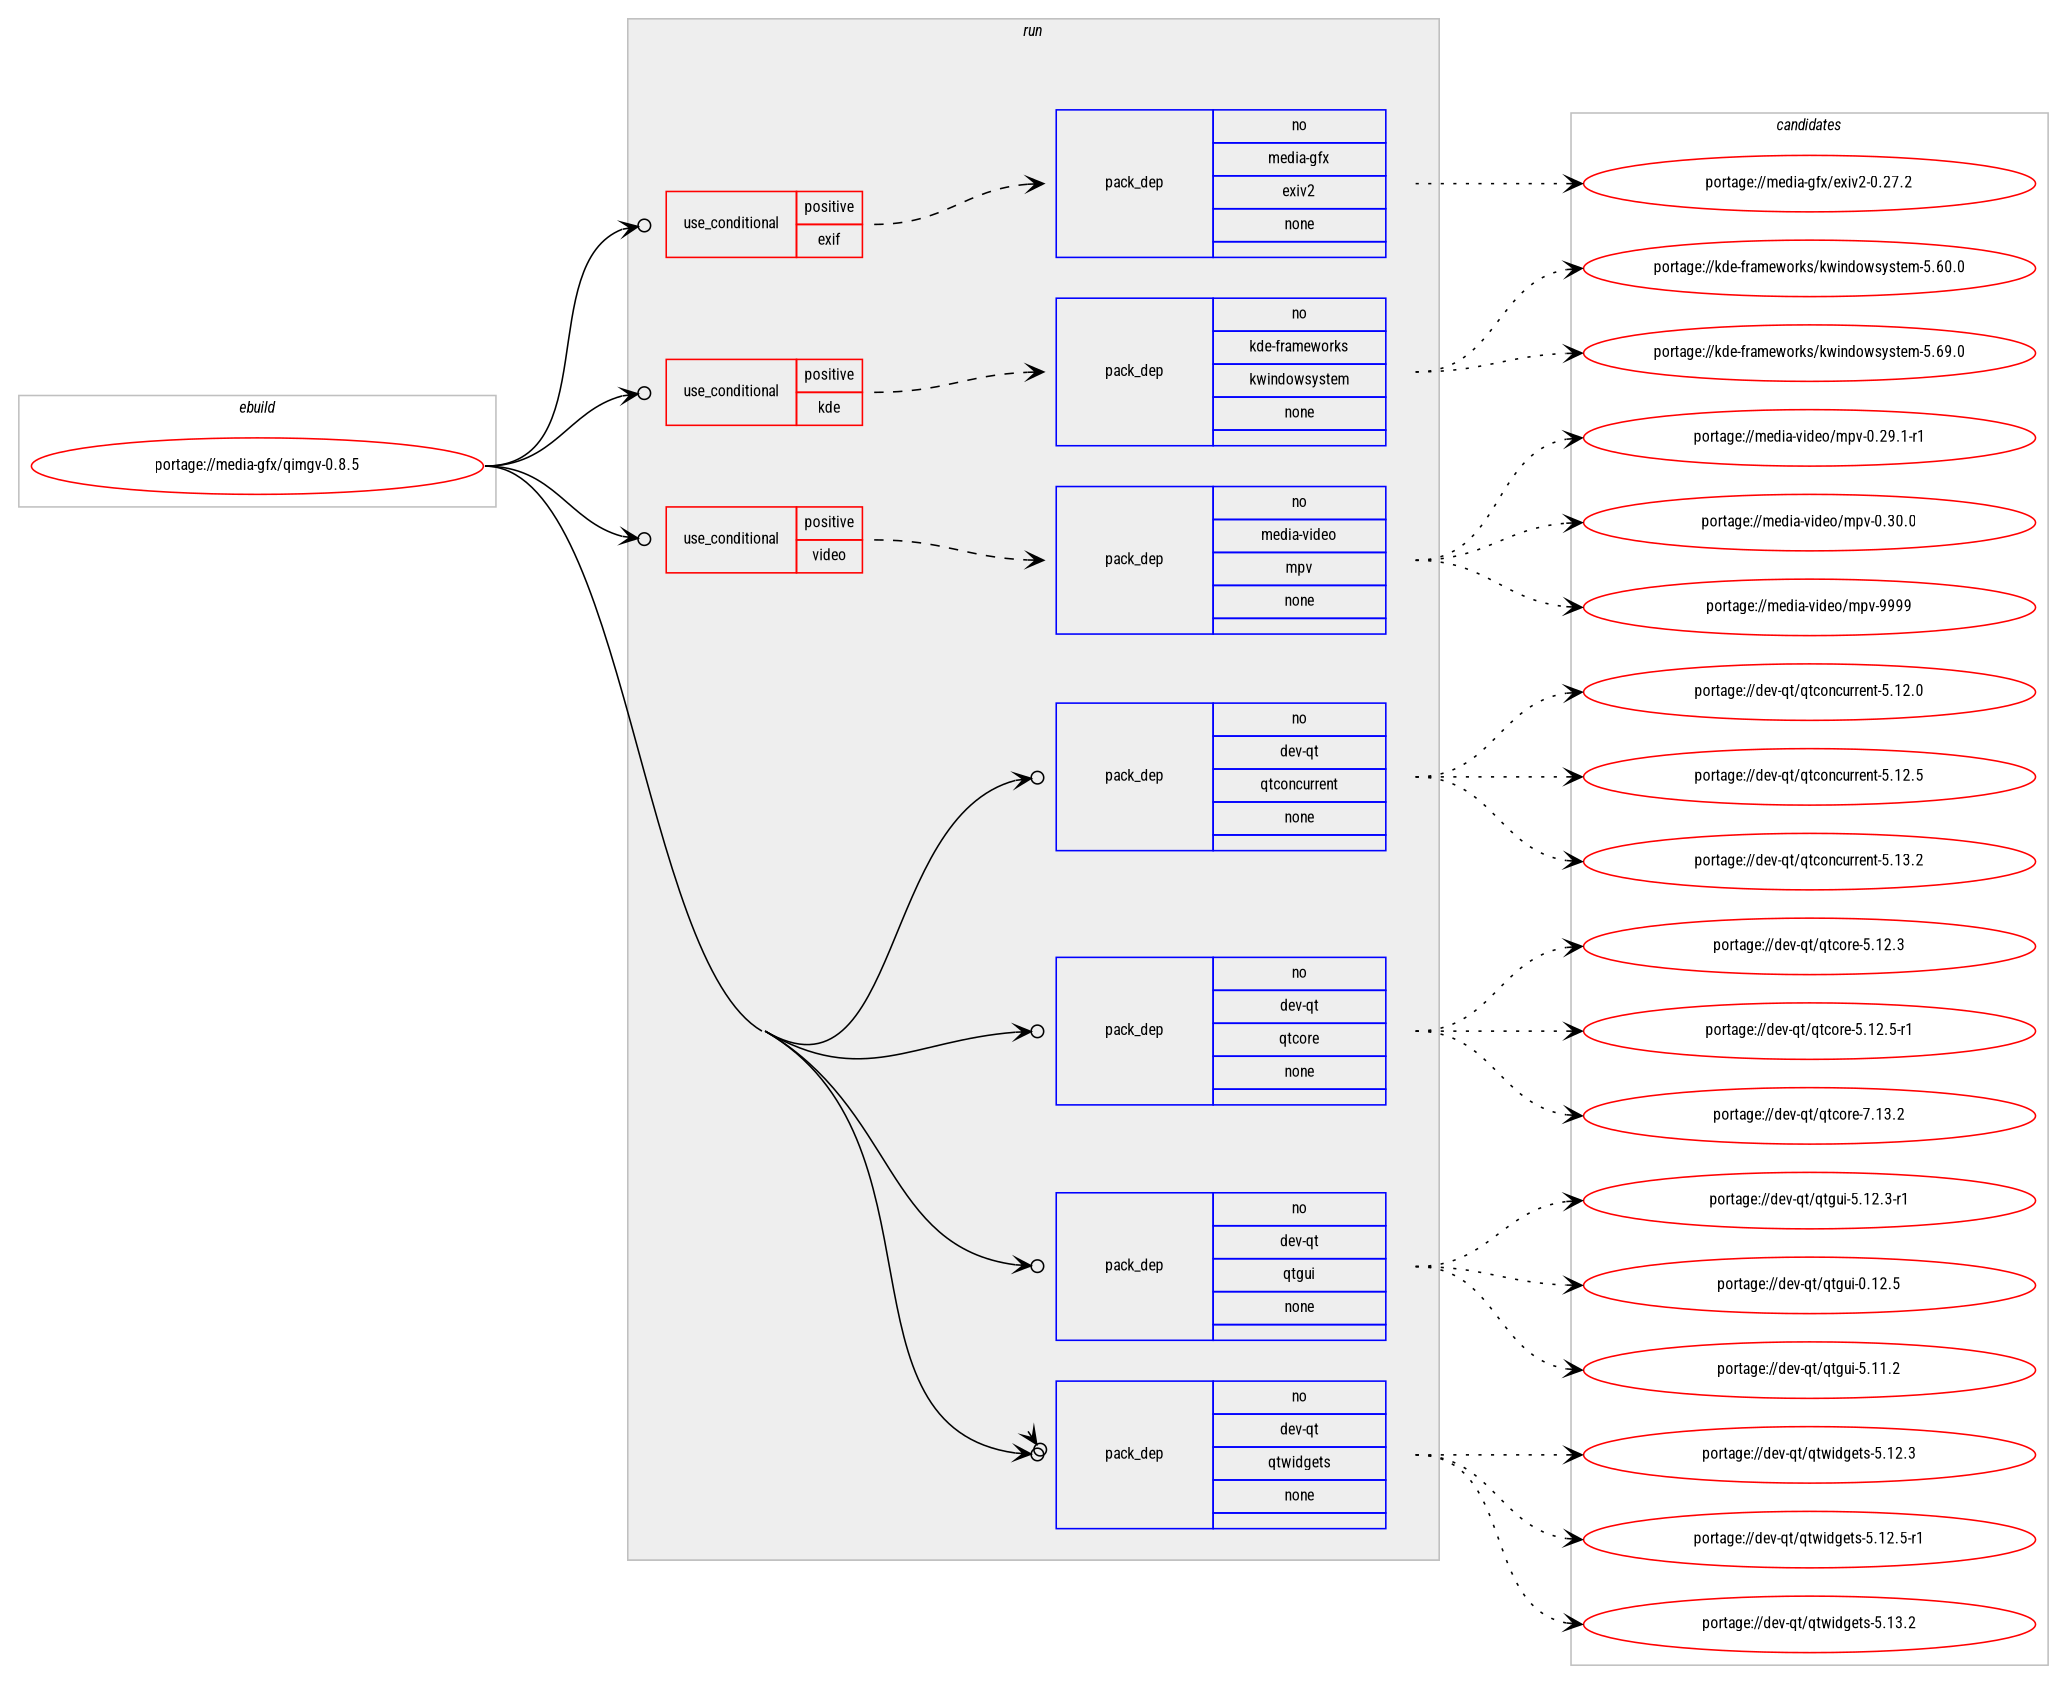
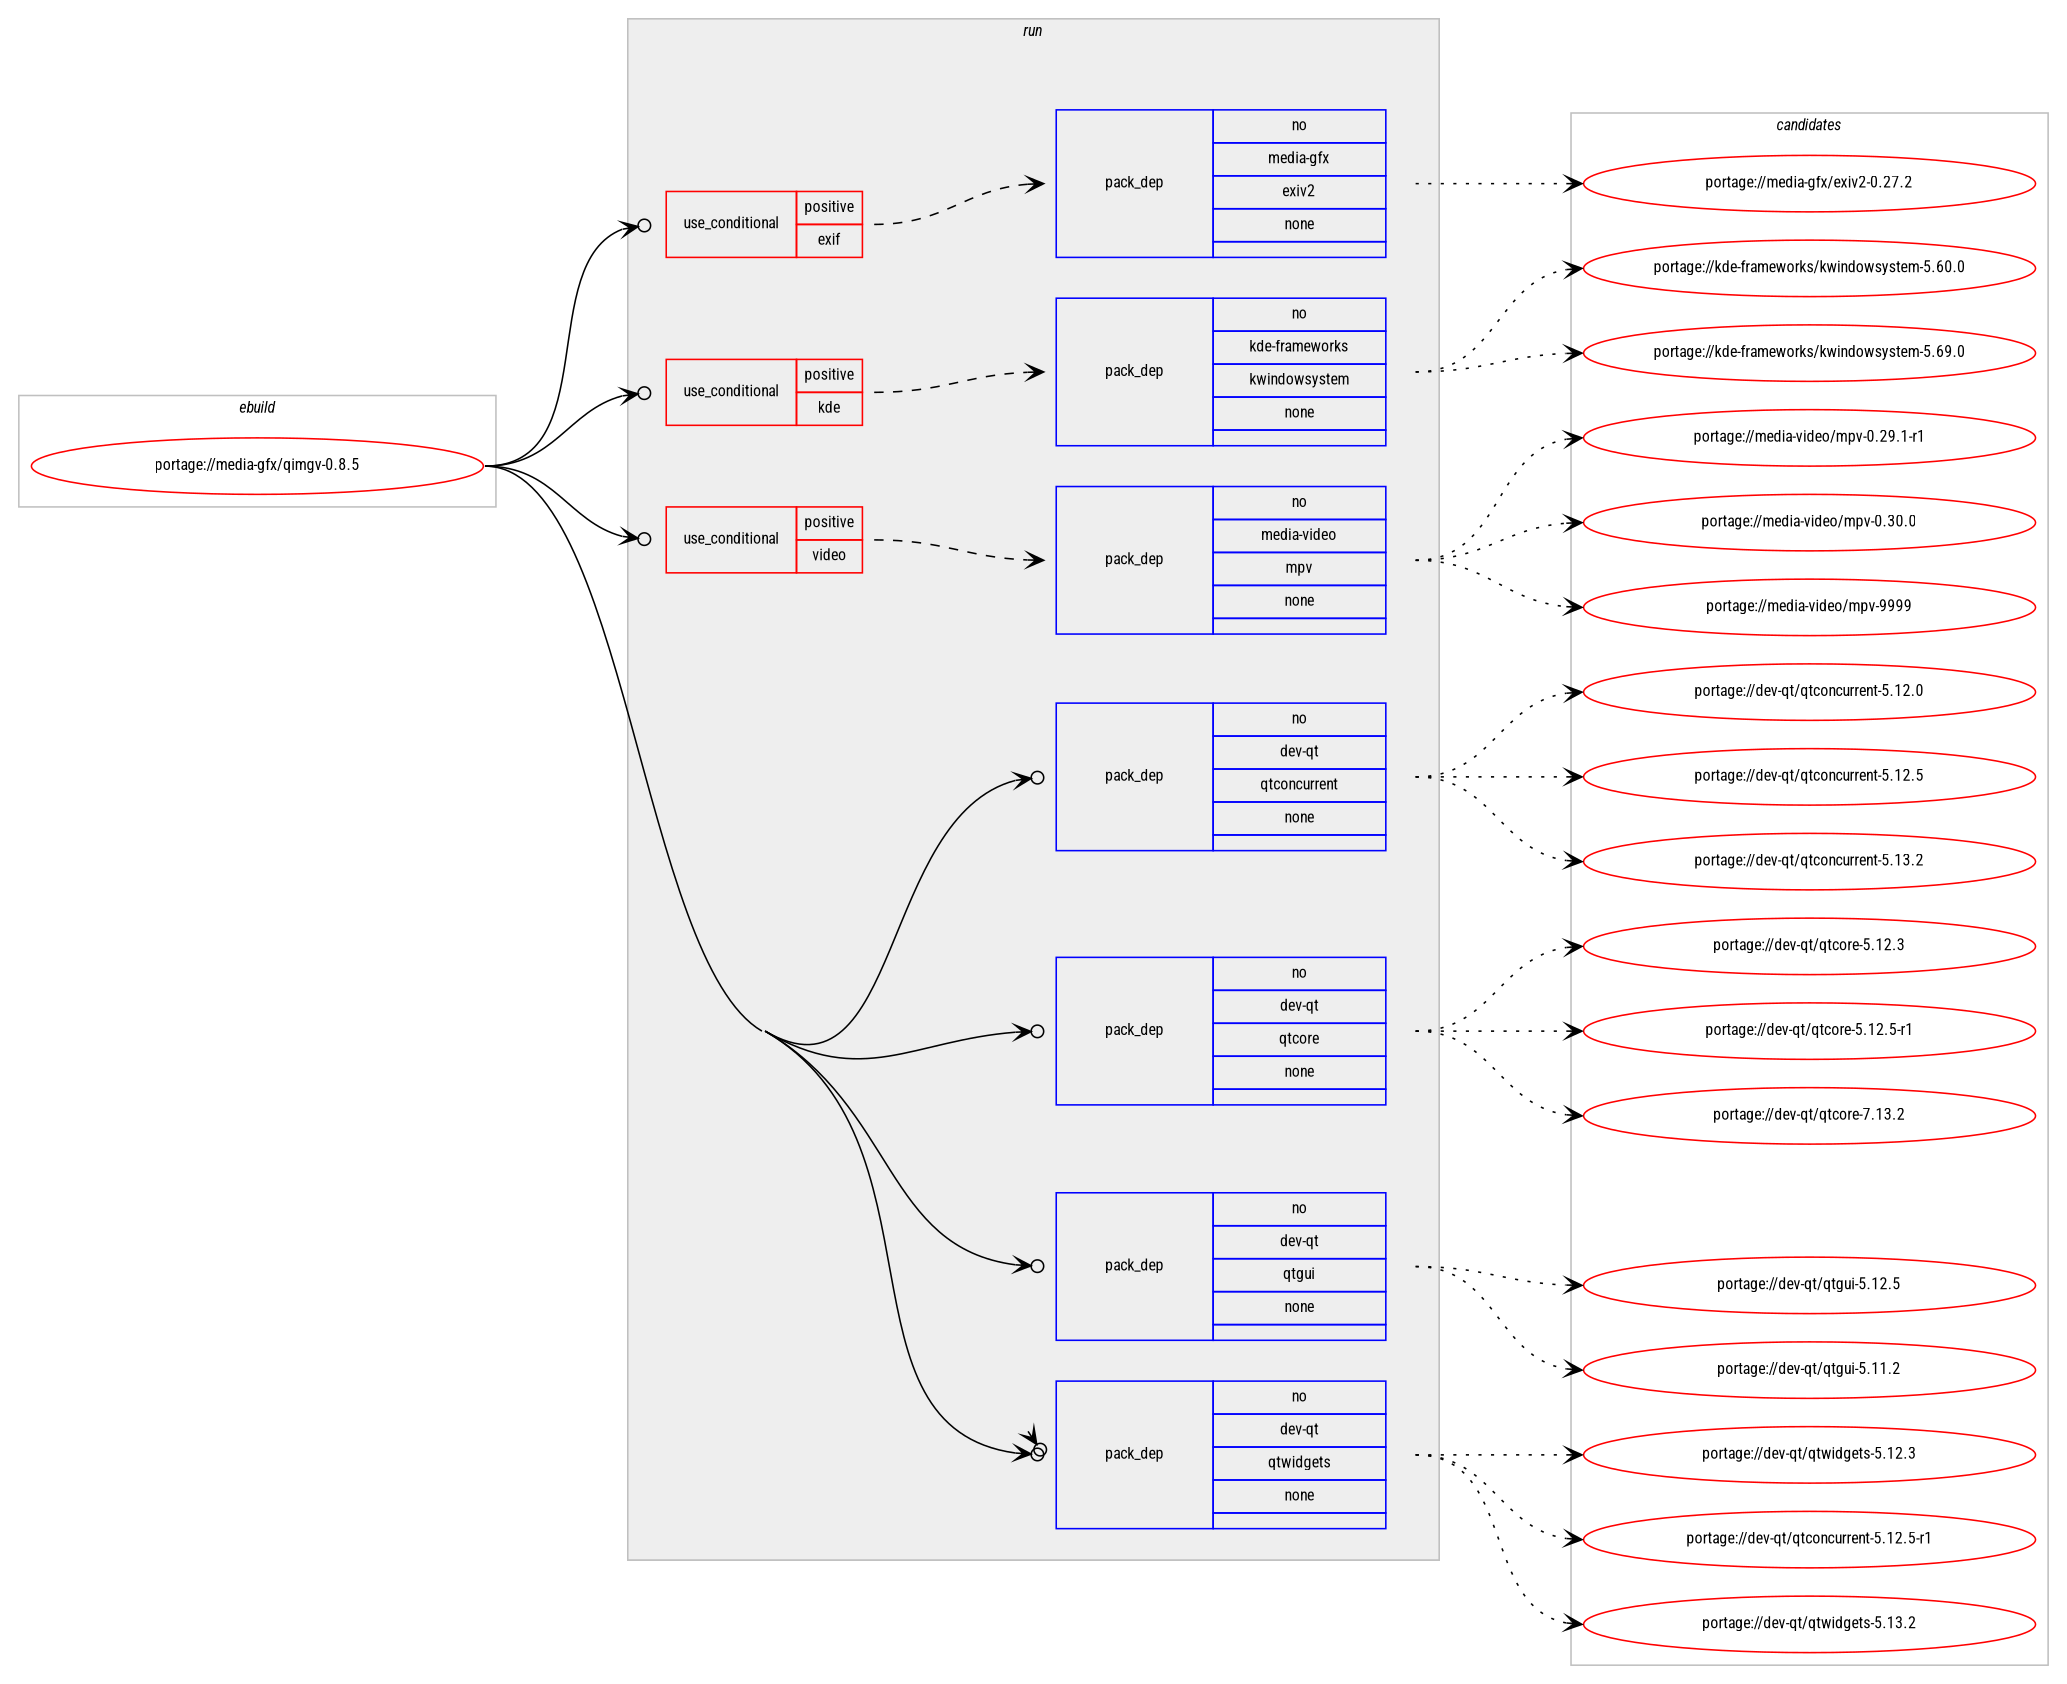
node "portage://dev-qt/qtgui-5.12.3-r1": removed
node "portage://dev-qt/qtgui-0.12.5": label "portage://dev-qt/qtgui-0.12.5" -> "portage://dev-qt/qtgui-5.12.5"
node "portage://dev-qt/qtwidgets-5.12.5-r1": label "portage://dev-qt/qtwidgets-5.12.5-r1" -> "portage://dev-qt/qtconcurrent-5.12.5-r1"
